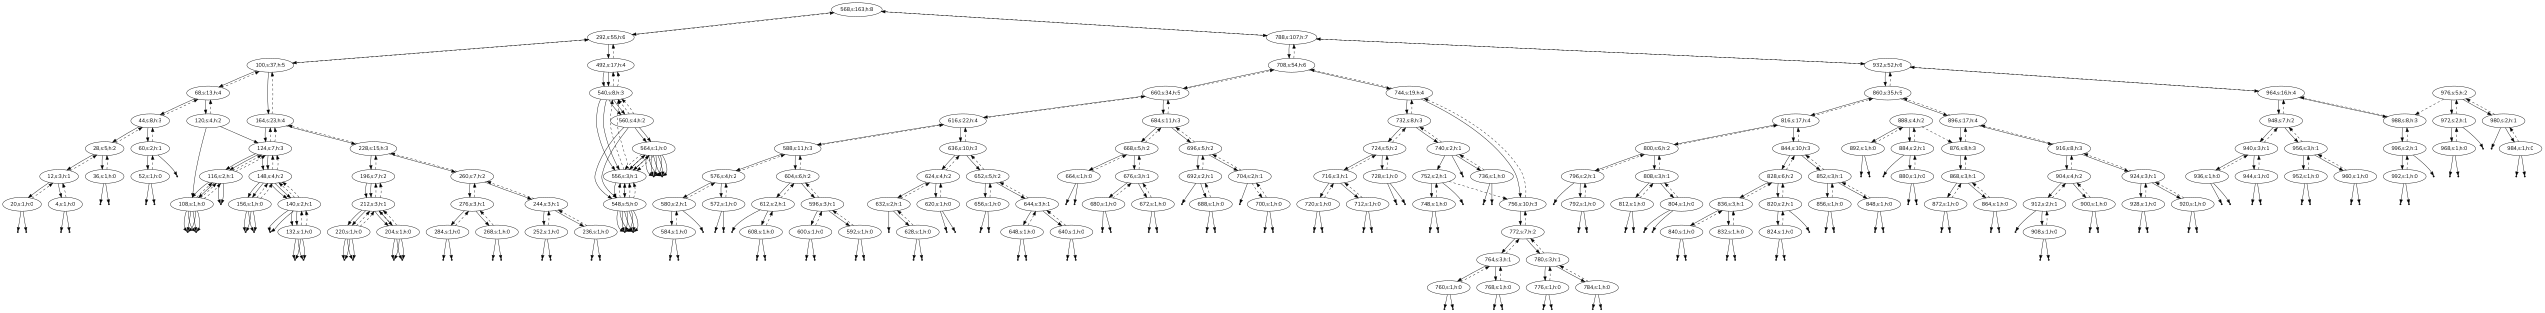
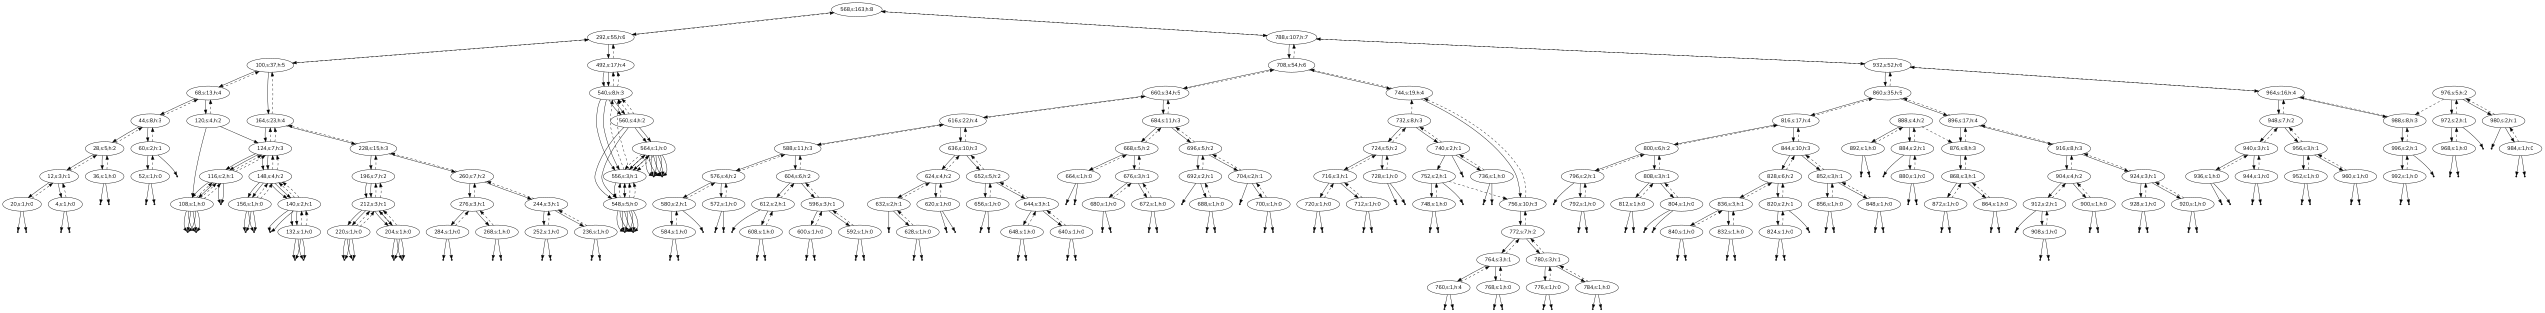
edge "744,s:19,h:4" -> "732,s:8,h:3": removed
edge "704,s:2,h:1" -> "700,s:1,h:0": style dashed -> solid
node "760,s:1,h:0": label "760,s:1,h:0" -> "760,s:1,h:4"
